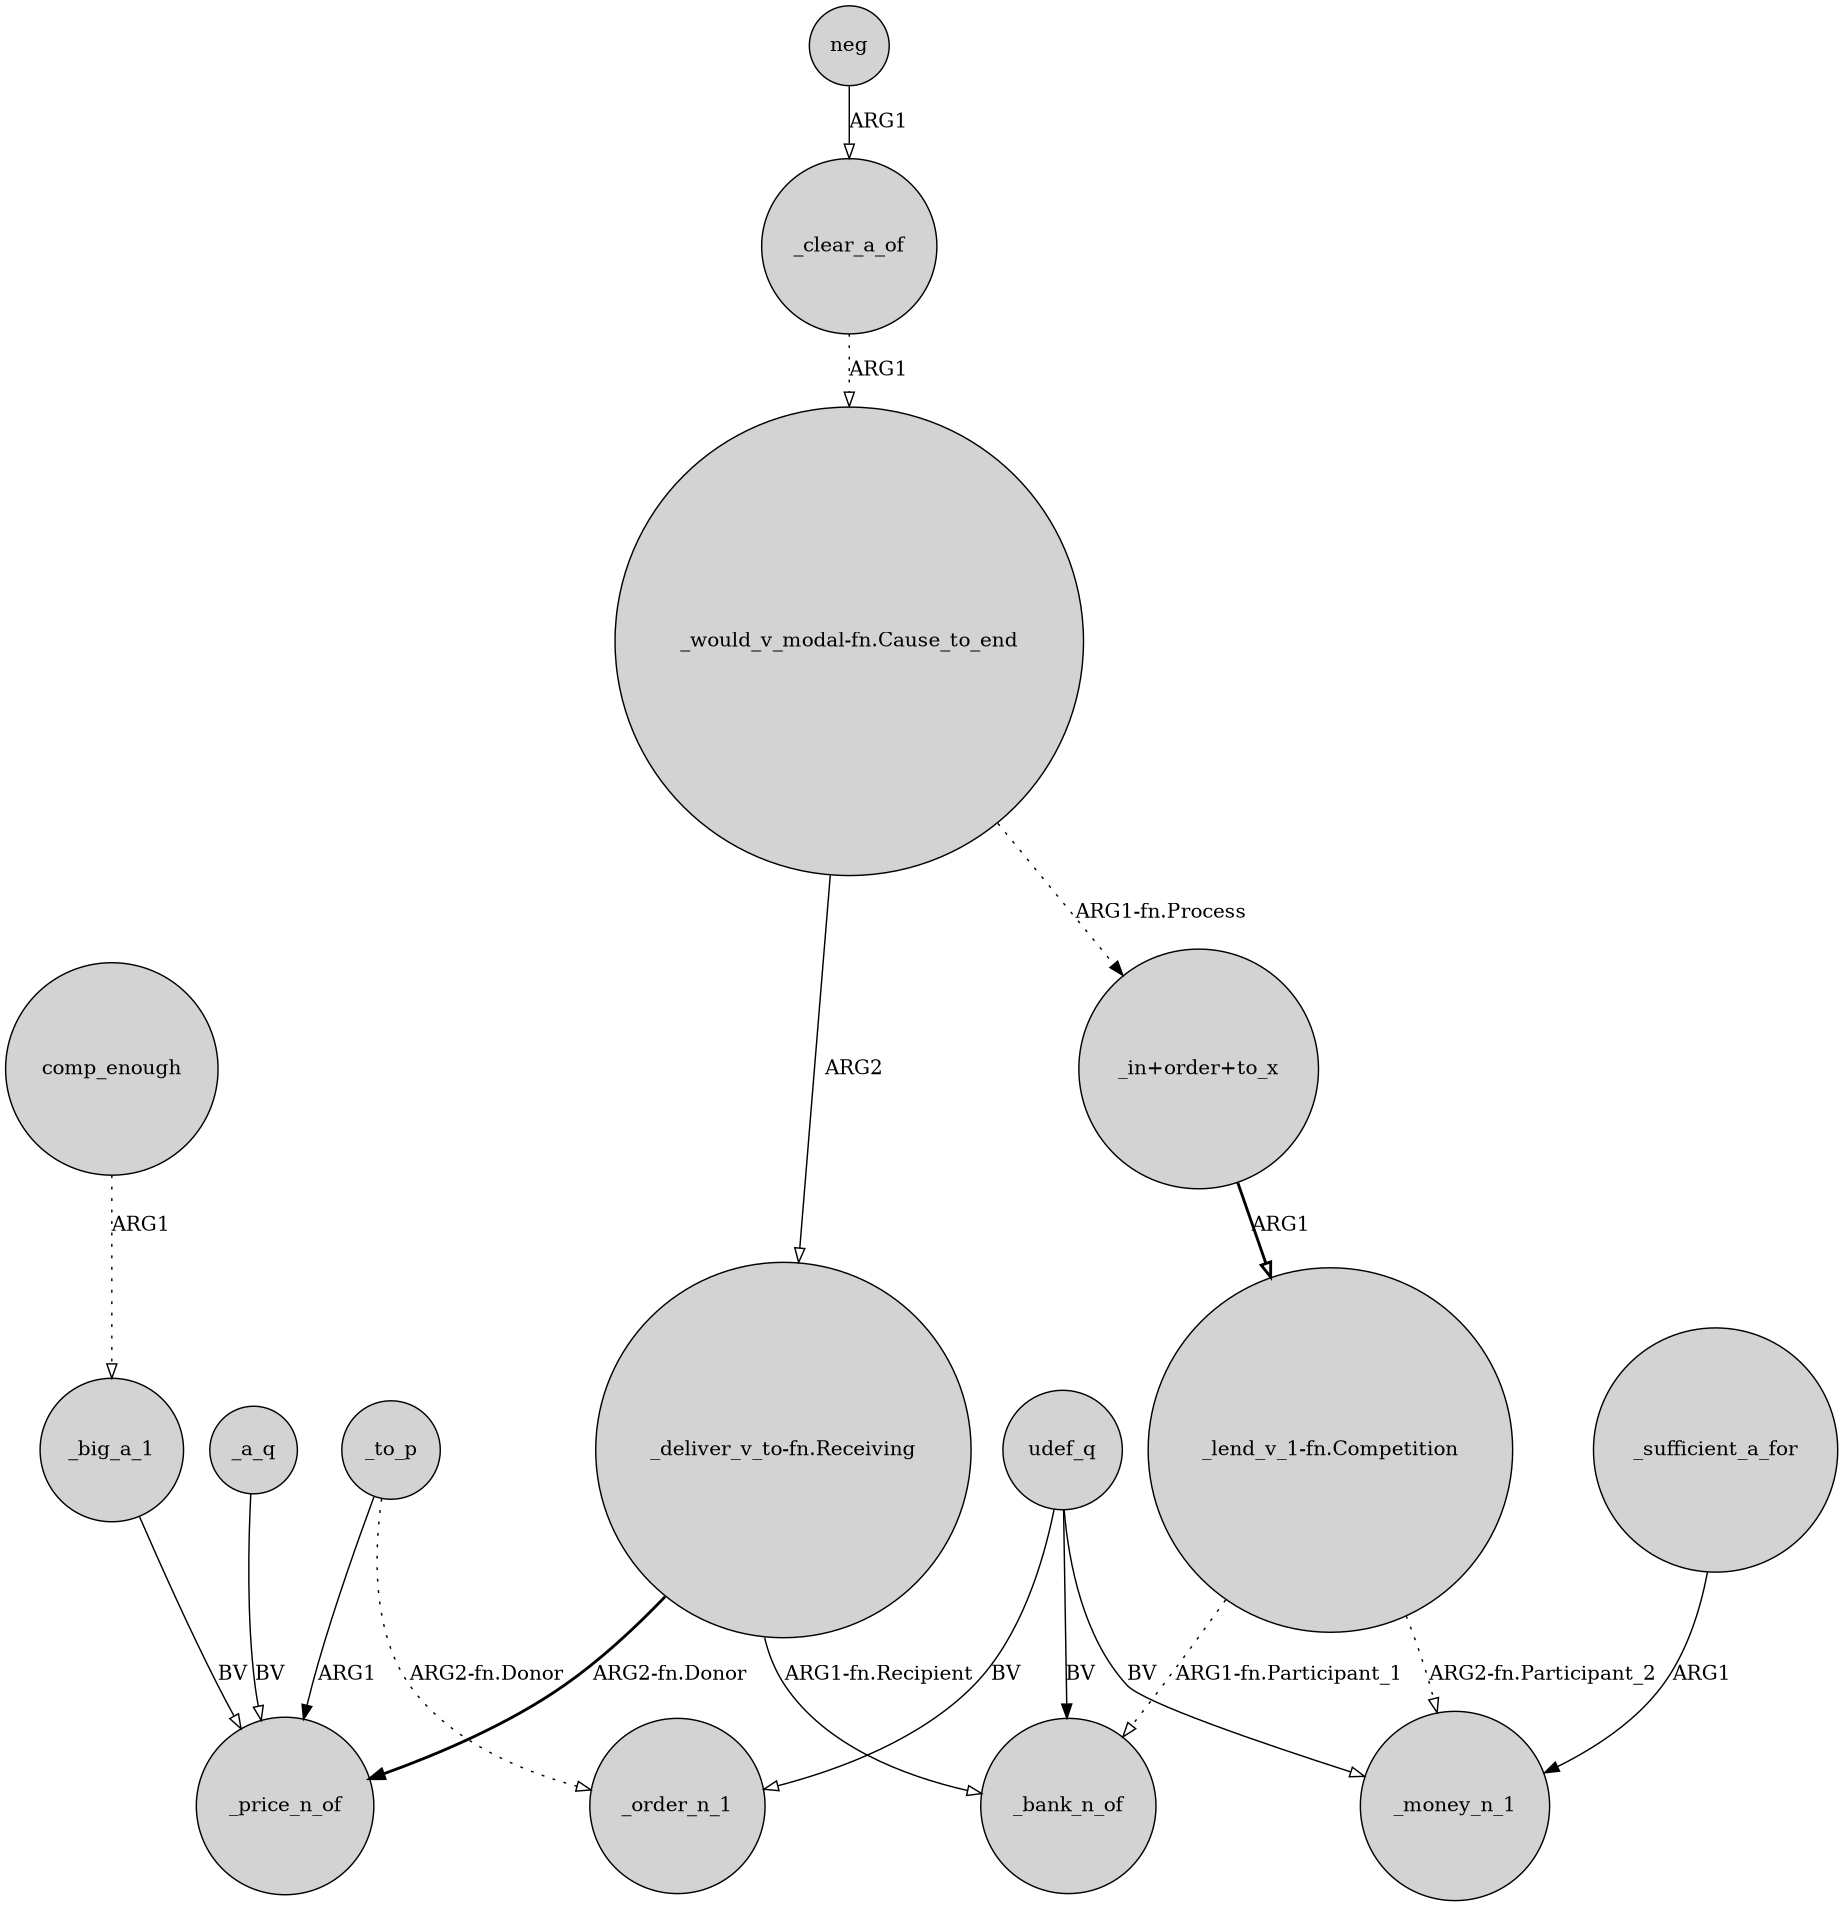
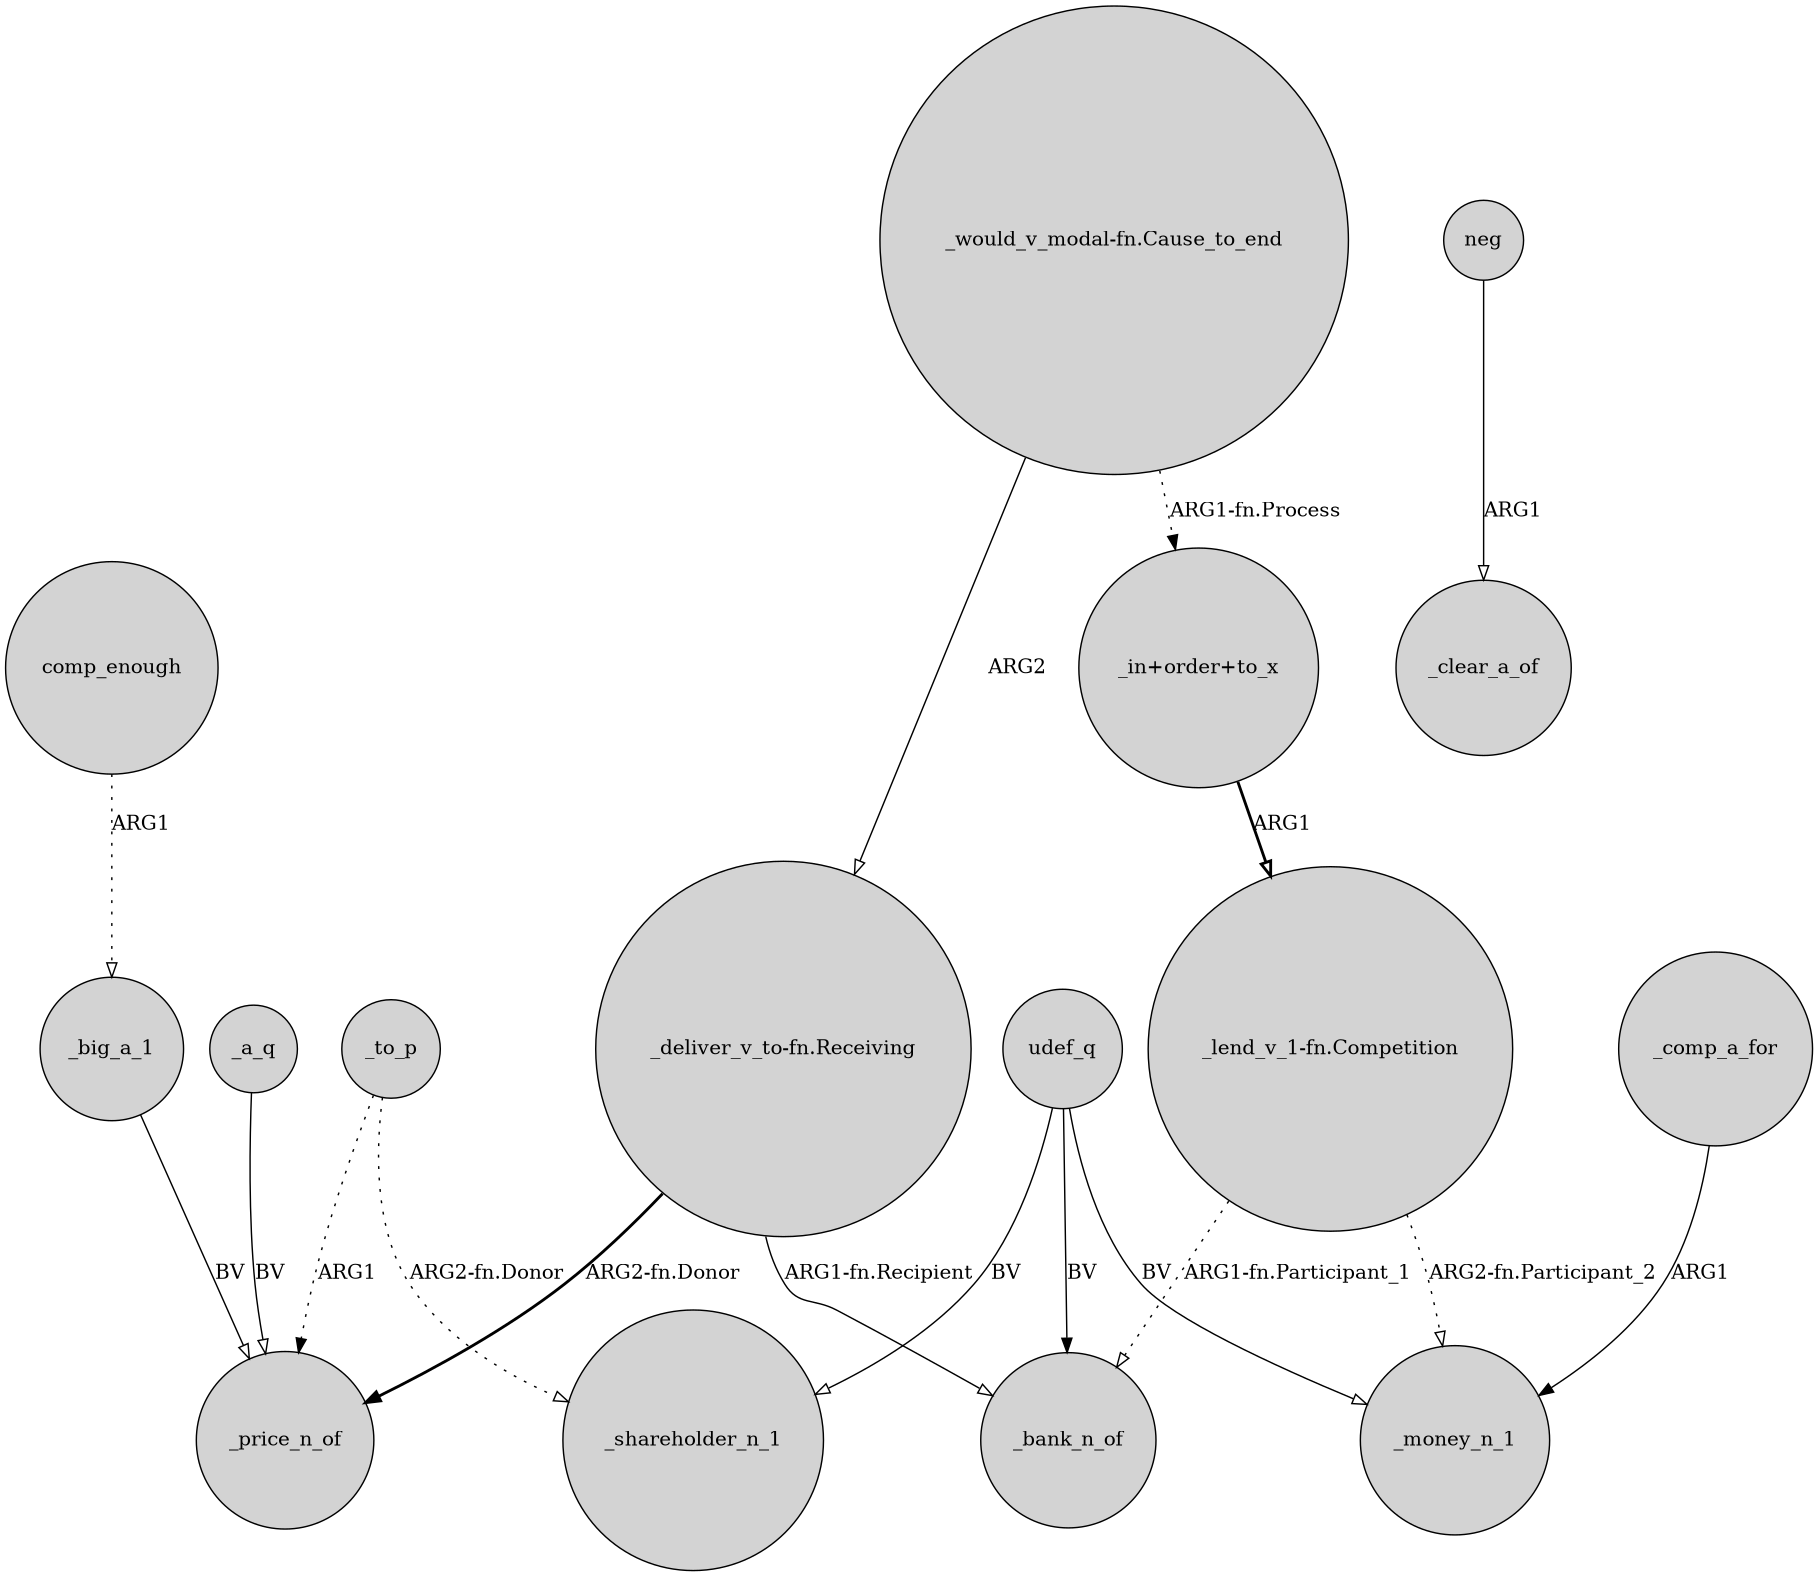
edge "_clear_a_of" -> "_would_v_modal-fn.Cause_to_end": removed, label "ARG1"
node "_sufficient_a_for": label "_sufficient_a_for" -> "_comp_a_for"
edge "_to_p" -> "_price_n_of": style solid -> dotted
node "_order_n_1": label "_order_n_1" -> "_shareholder_n_1"
